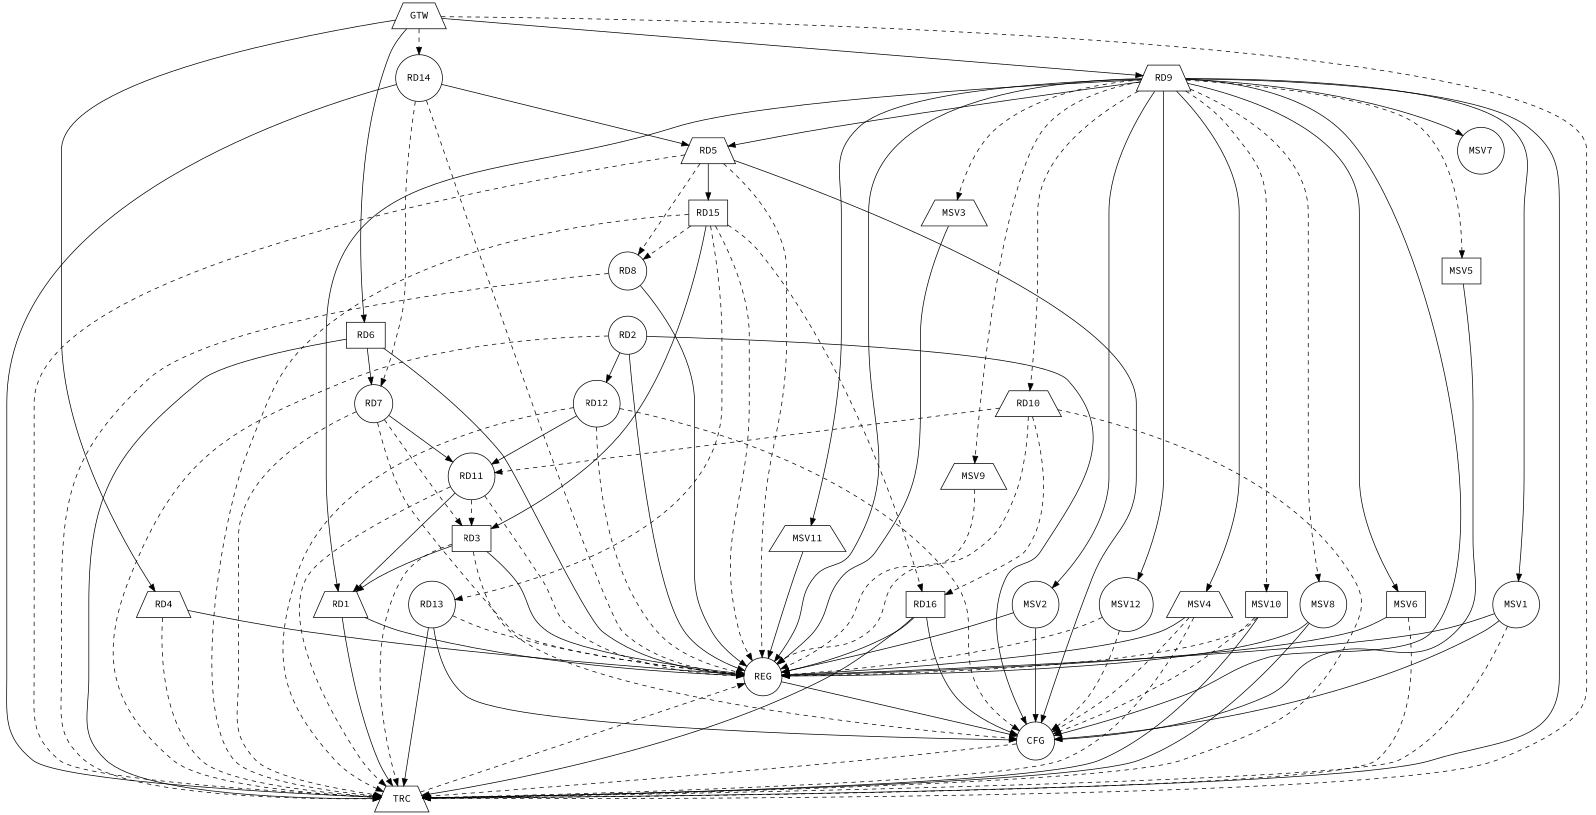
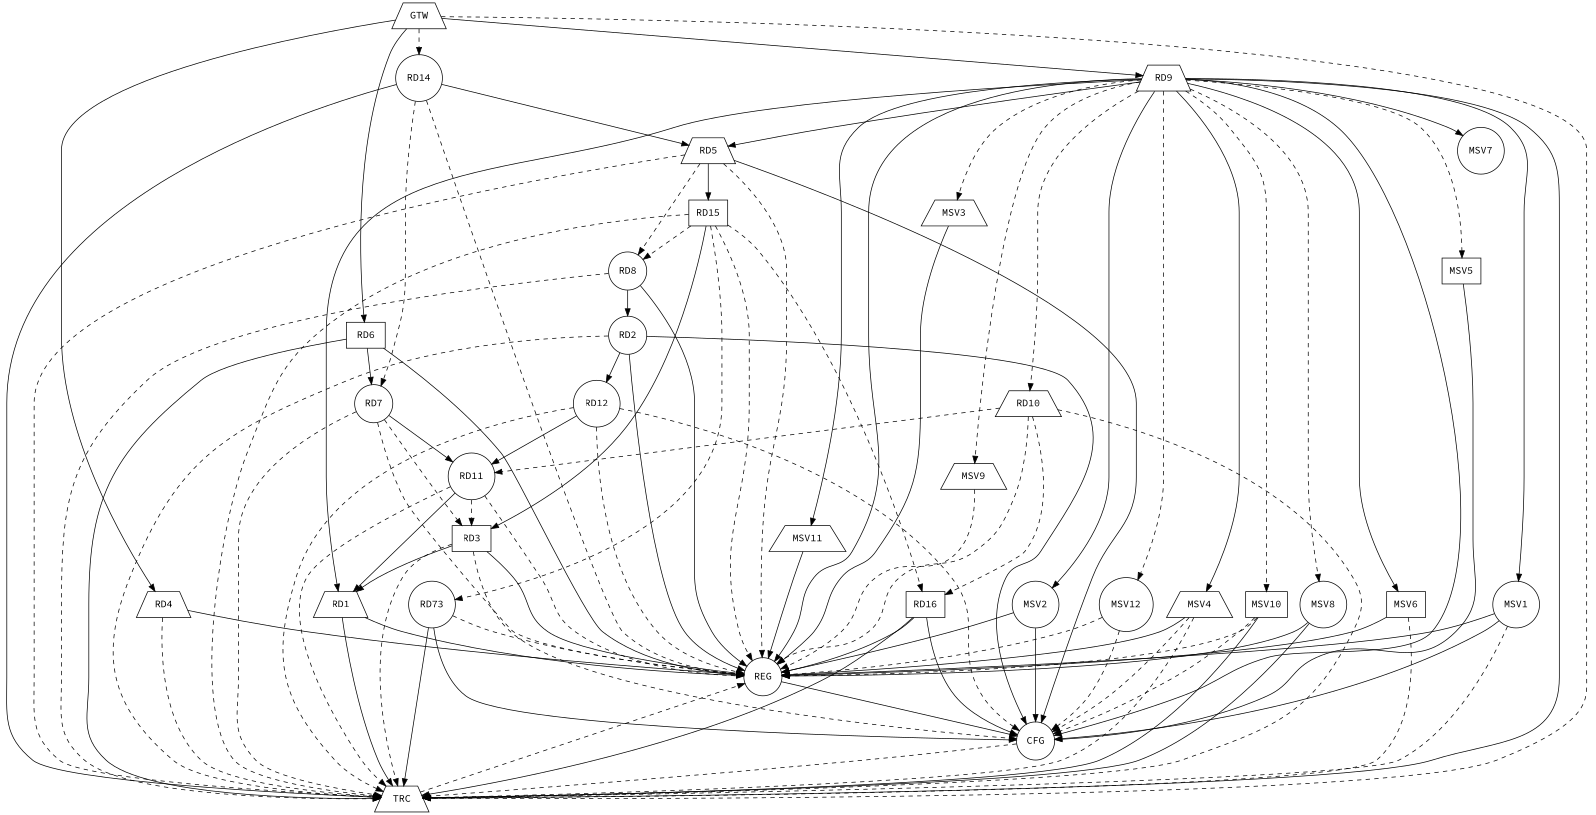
edge "RD8" -> "RD2": added
edge "RD9" -> "MSV12": style solid -> dashed
node "RD13": label "RD13" -> "RD73"
